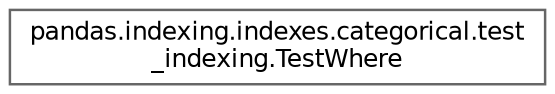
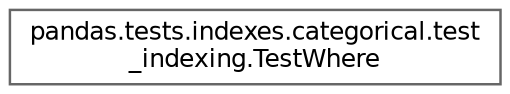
node "pandas.indexing.indexes.categorical.test _indexing.TestWhere": label "pandas.indexing.indexes.categorical.test _indexing.TestWhere" -> "pandas.tests.indexes.categorical.test _indexing.TestWhere"
